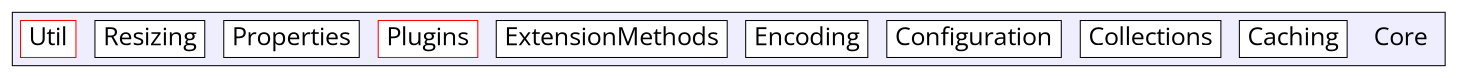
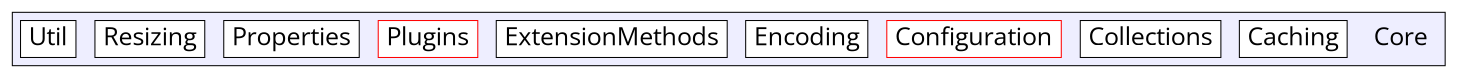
node "Util": color red -> black
node "Configuration": color black -> red
